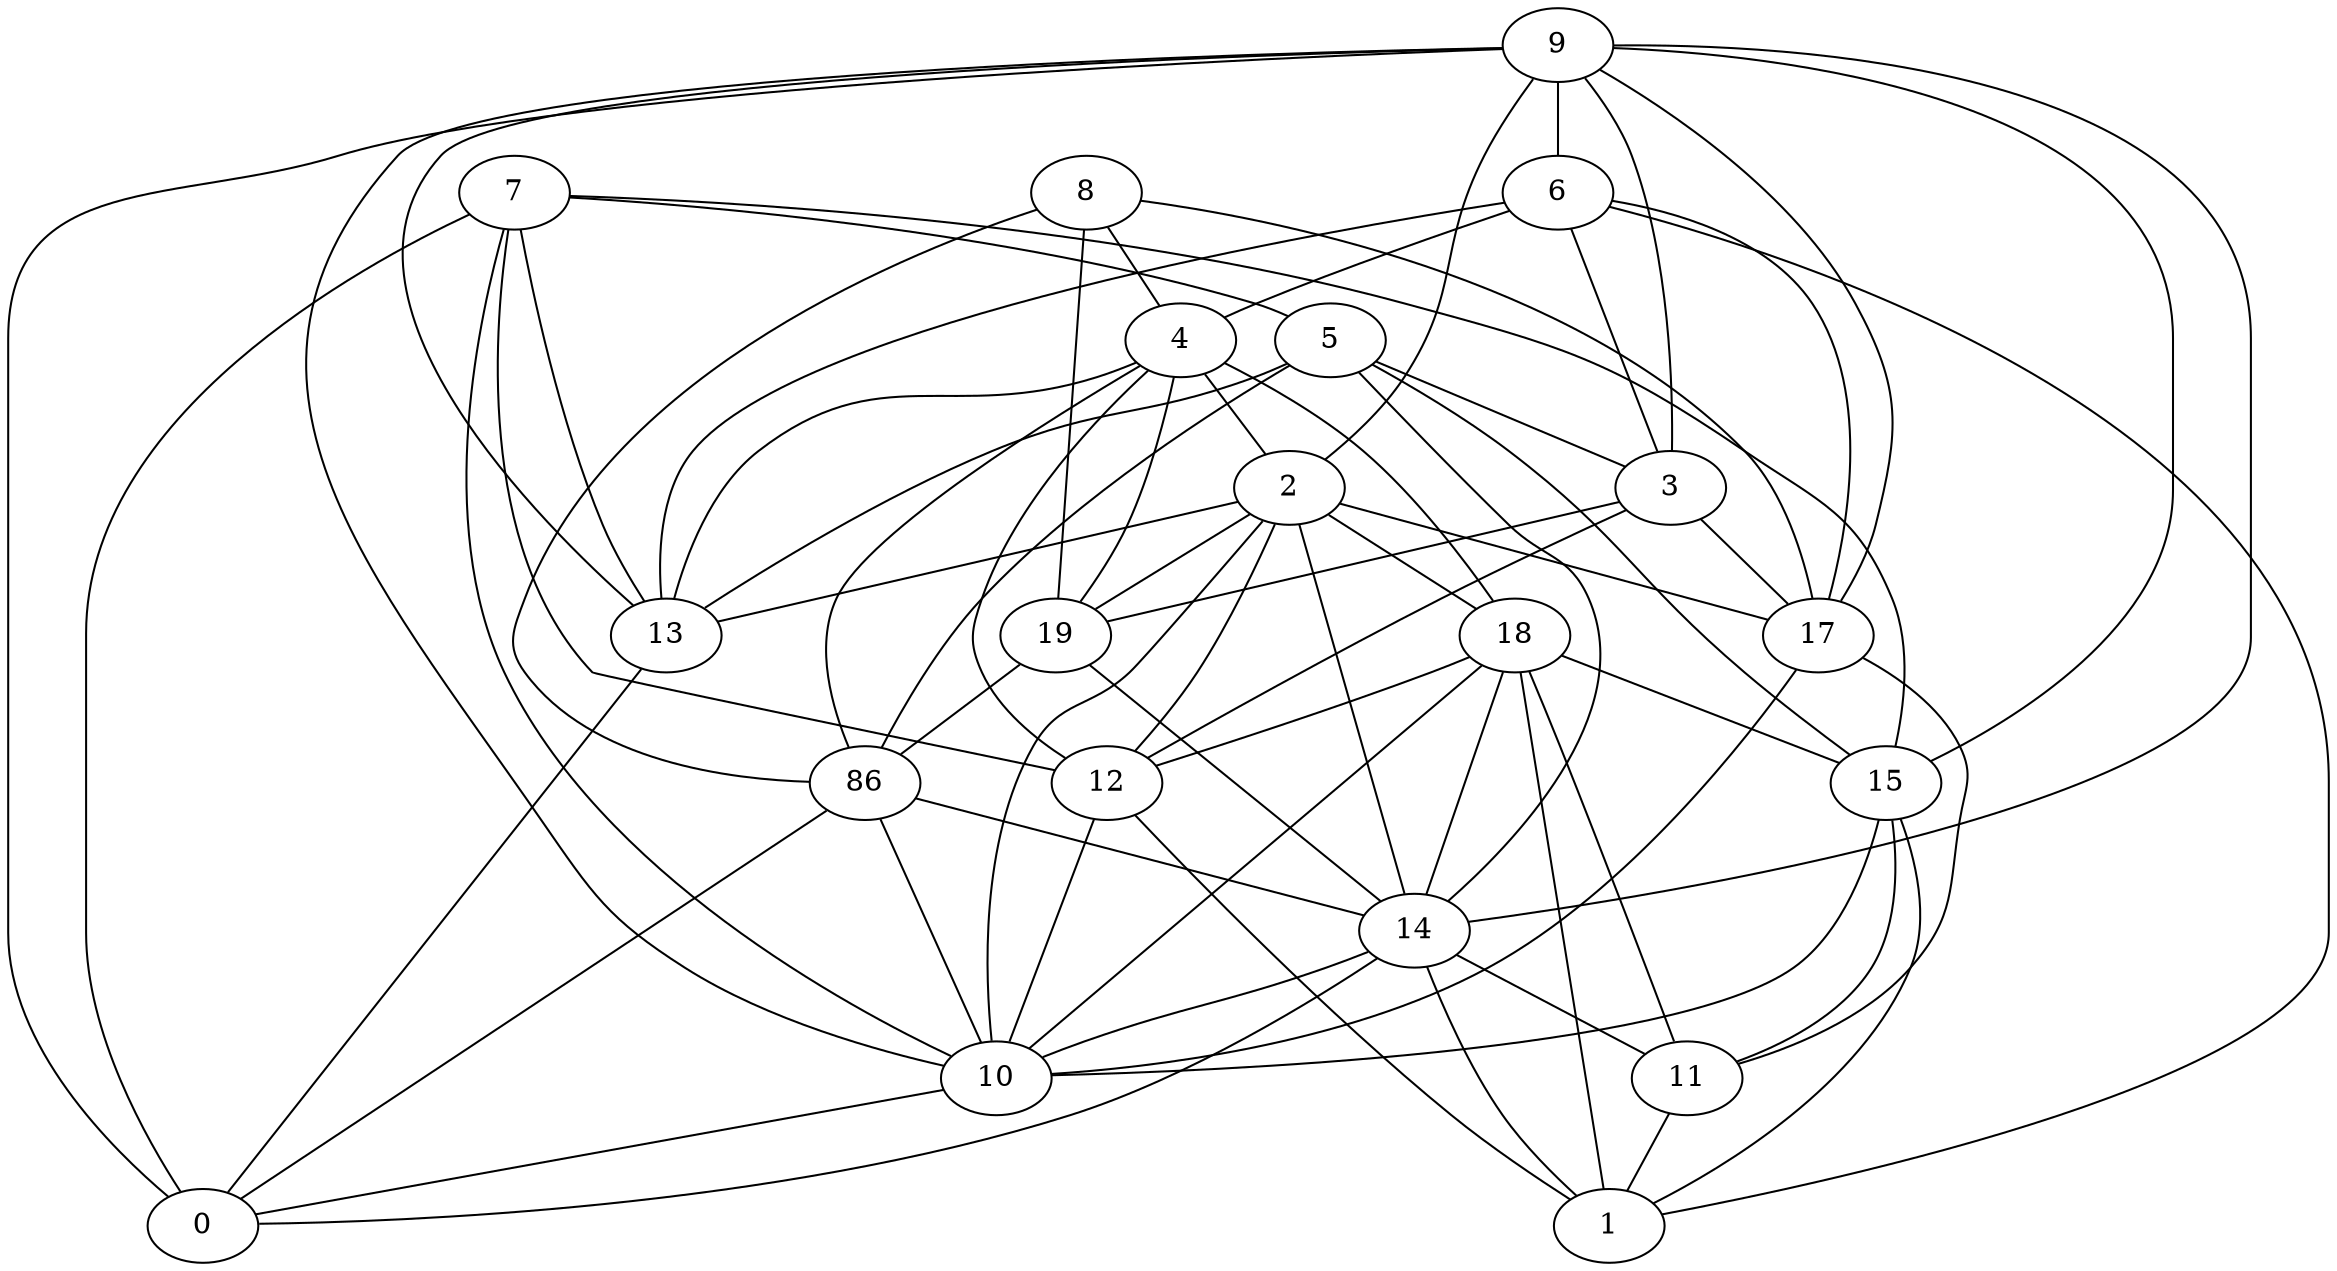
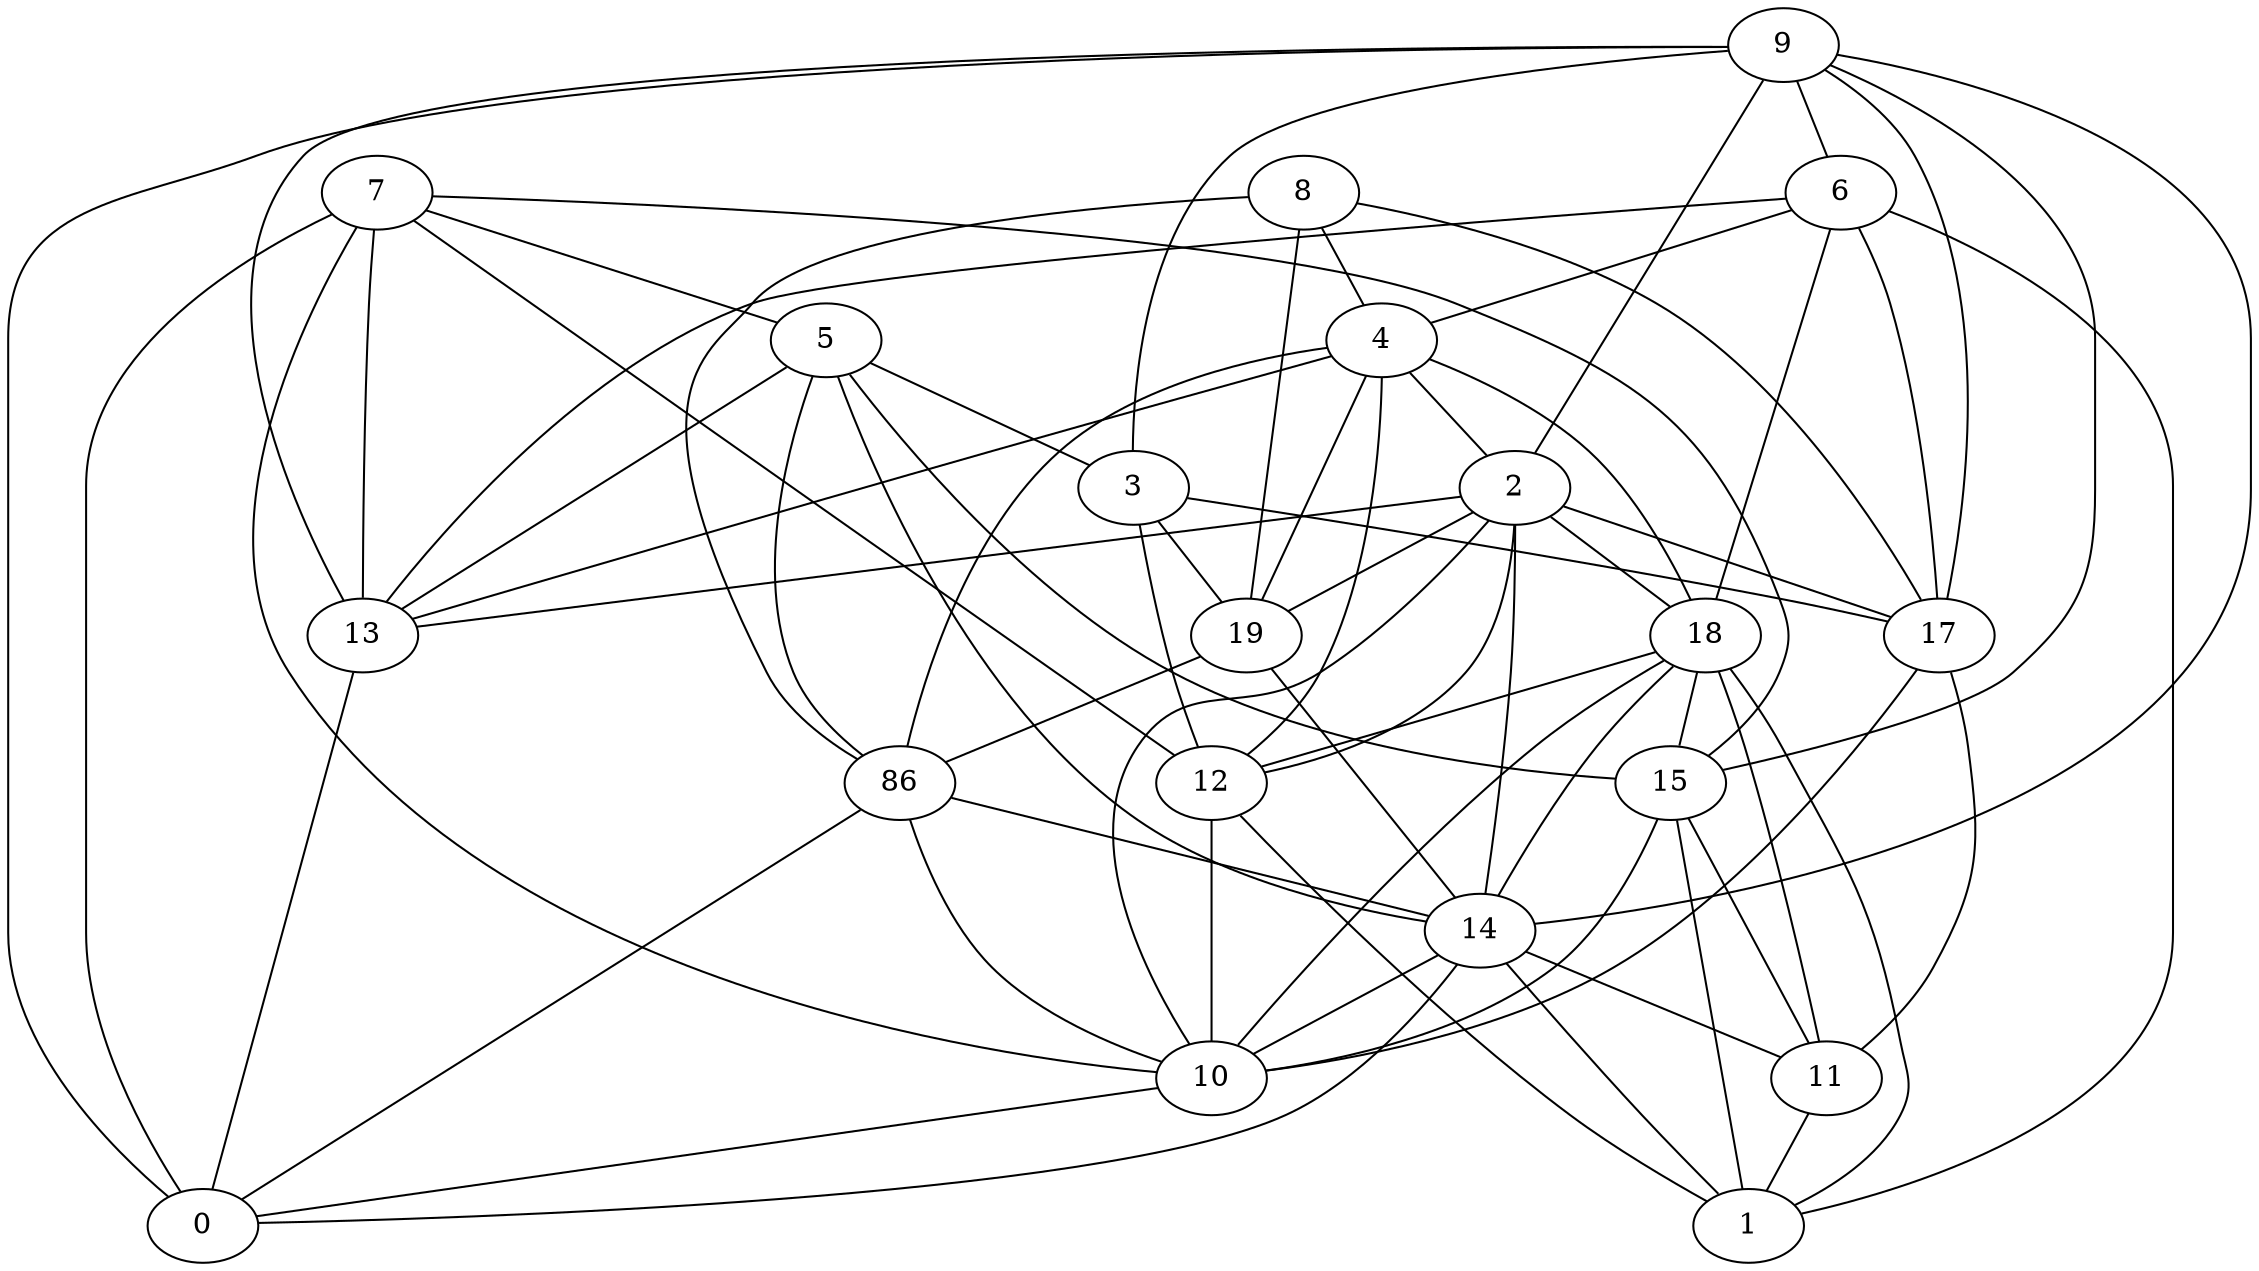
edge "9" -- "10": removed
edge "6" -- "3": now "6" -- "18"
